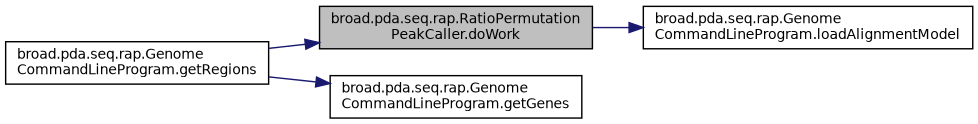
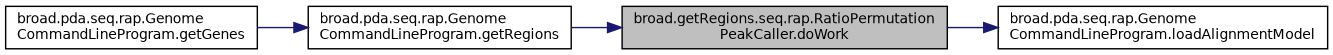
node "broad.pda.seq.rap.RatioPermutation PeakCaller.doWork": label "broad.pda.seq.rap.RatioPermutation PeakCaller.doWork" -> "broad.getRegions.seq.rap.RatioPermutation PeakCaller.doWork"
edge "broad.pda.seq.rap.Genome CommandLineProgram.getRegions" -> "broad.pda.seq.rap.Genome CommandLineProgram.getGenes": reversed
